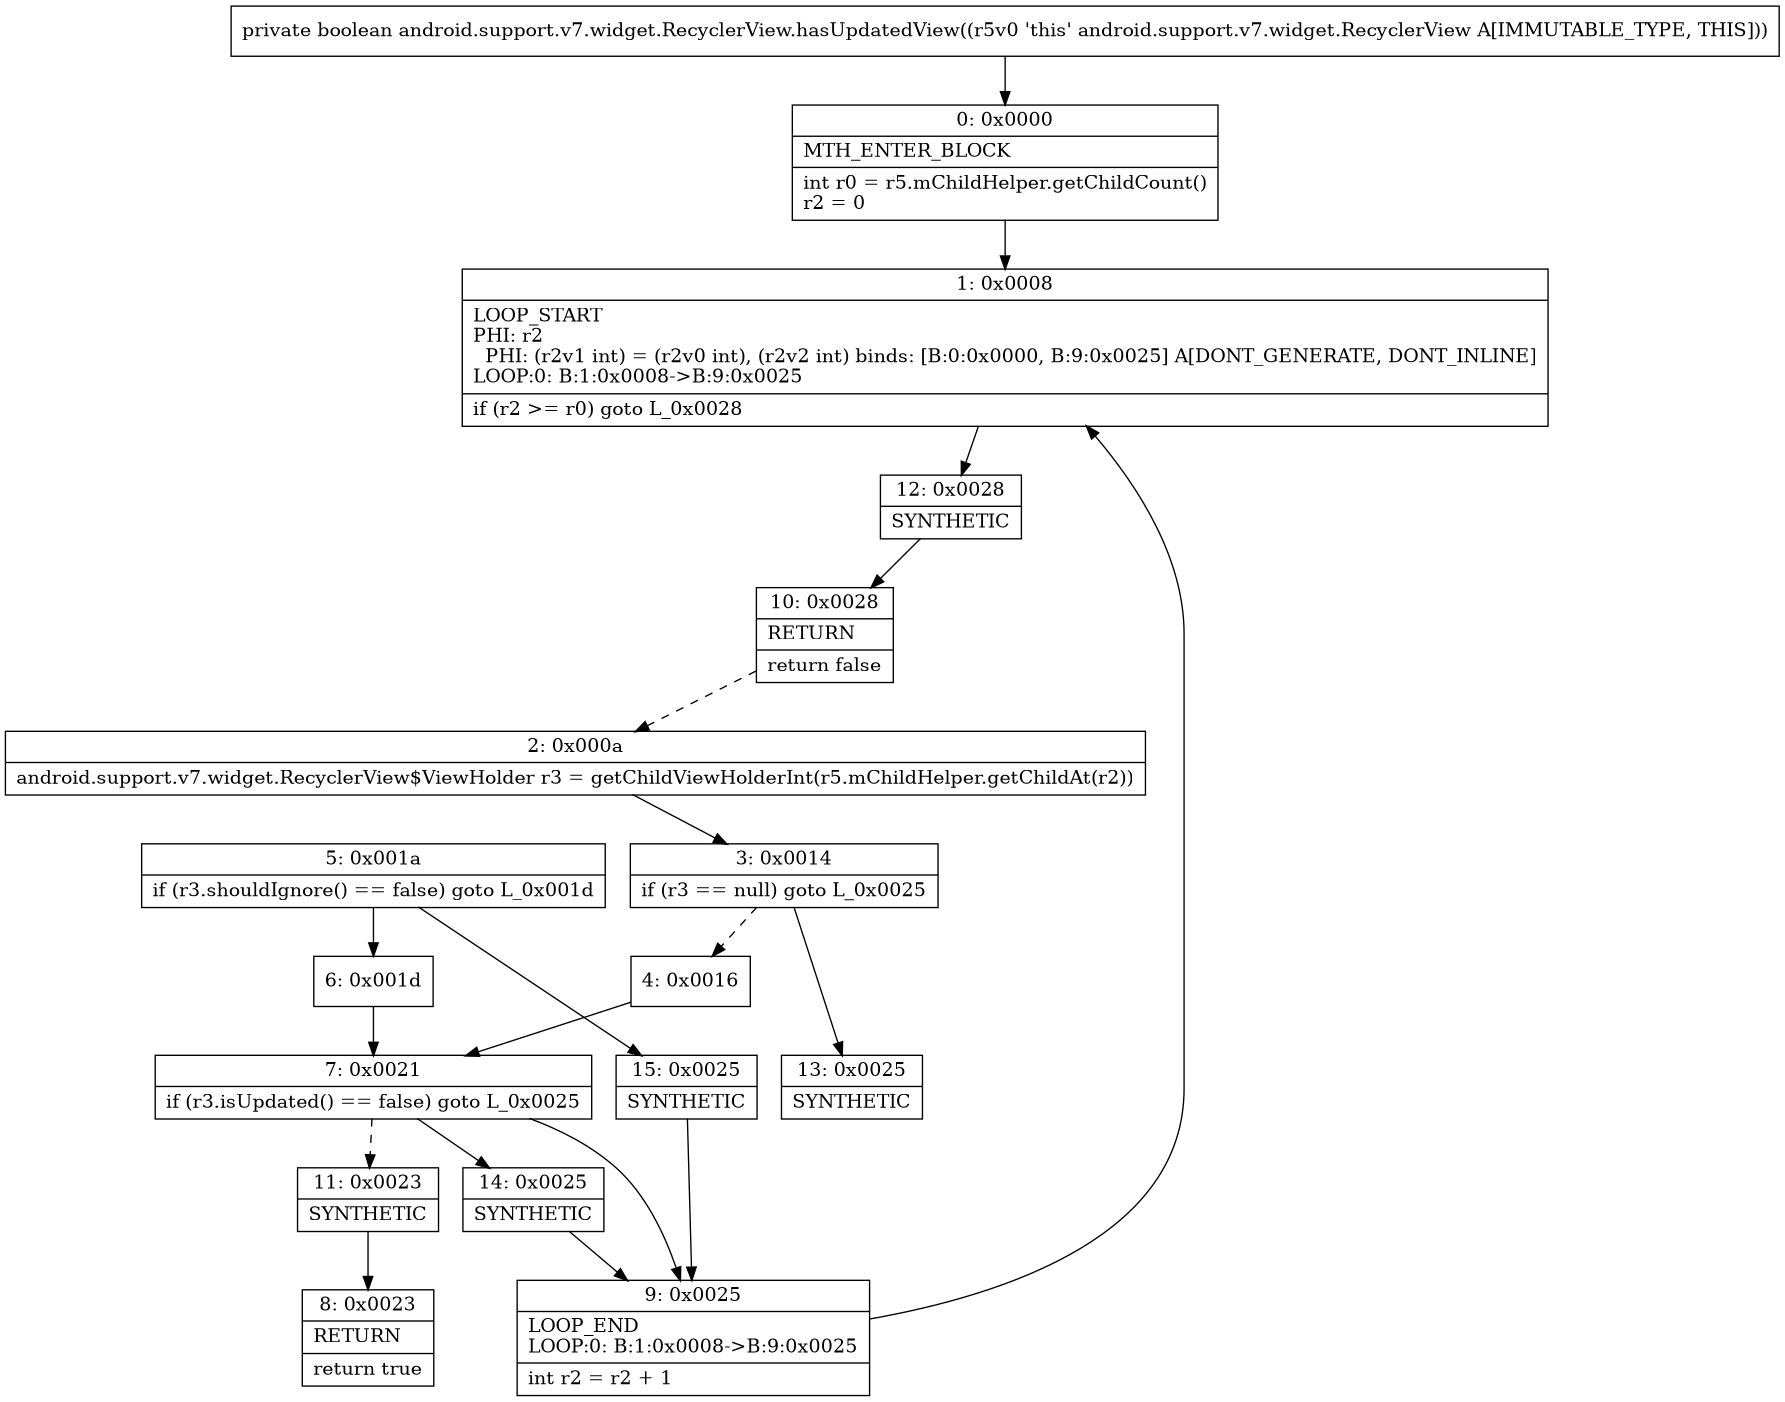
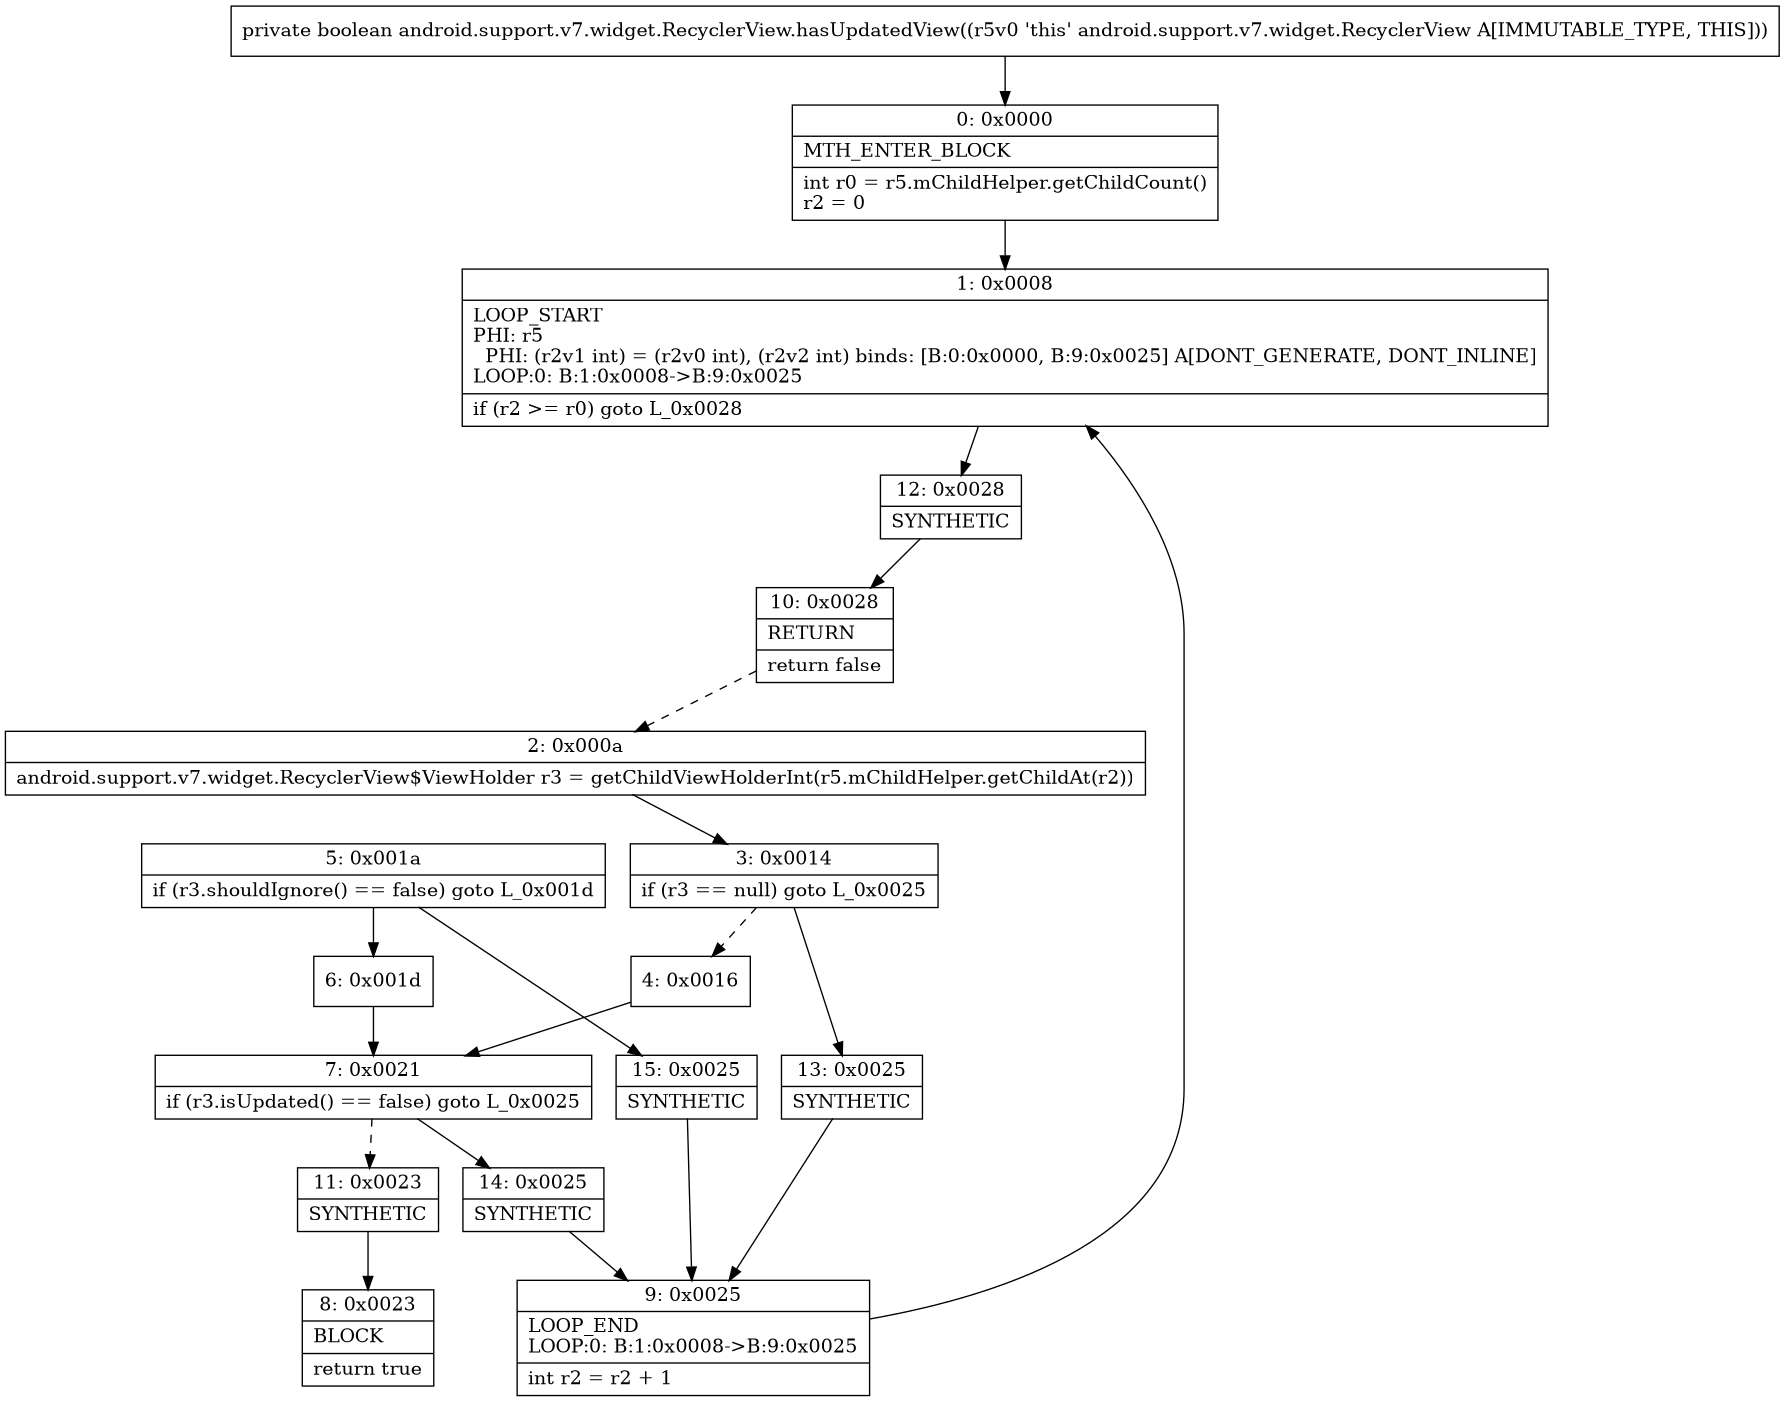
node "1: 0x0008": text "PHI: r2" -> "PHI: r5"
edge "7: 0x0021" -> "9: 0x0025": now "13: 0x0025" -> "9: 0x0025"
node "8: 0x0023": text "RETURN" -> "BLOCK"
